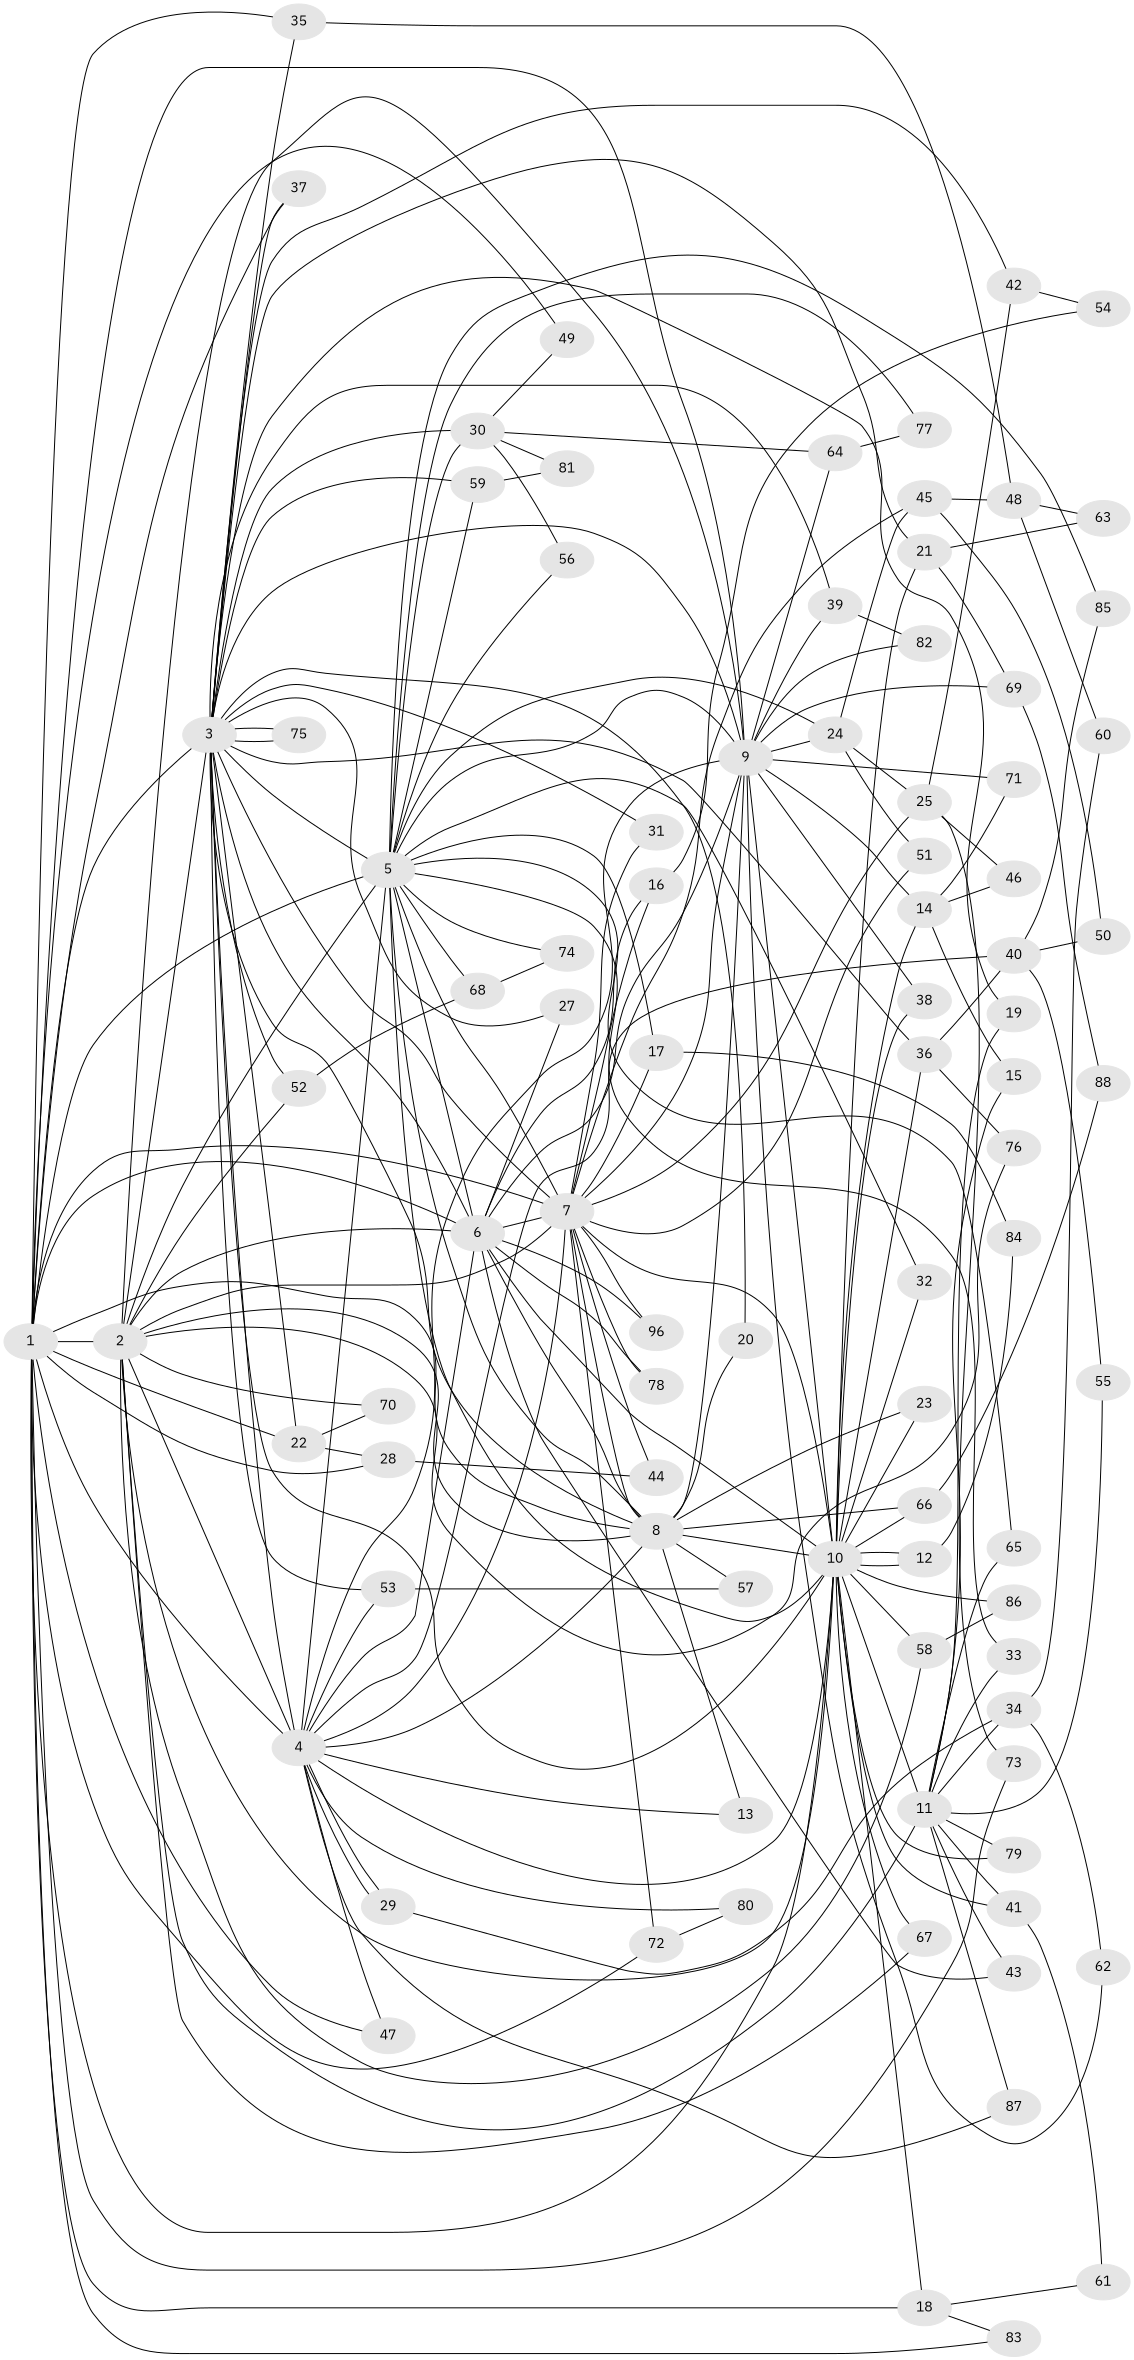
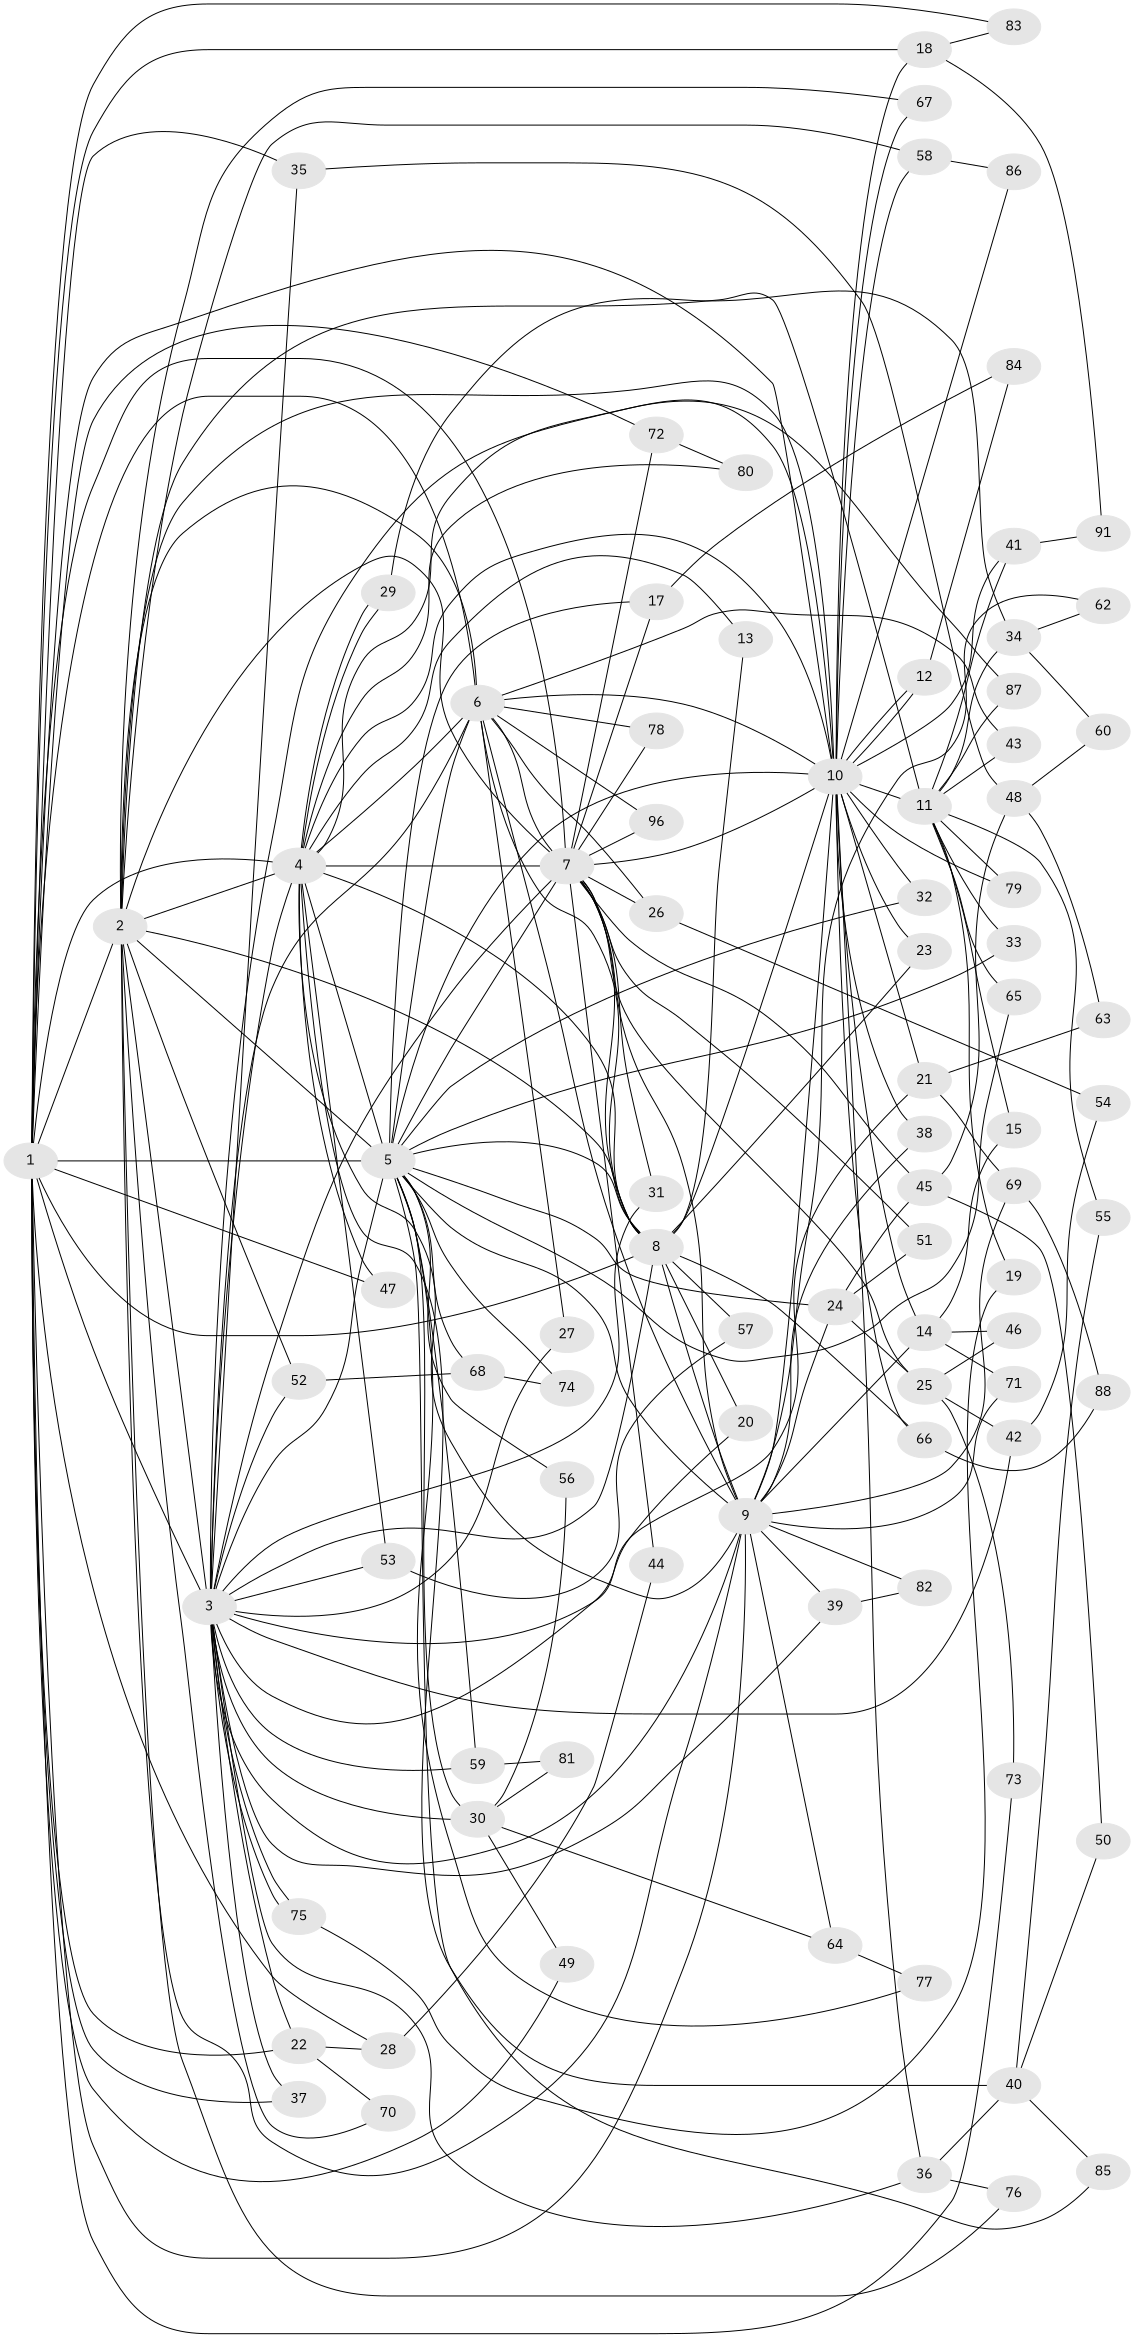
edge "3" -- "19": now "75" -- "19"
node "16": label "16" -> "26"
node "61": label "61" -> "91"
